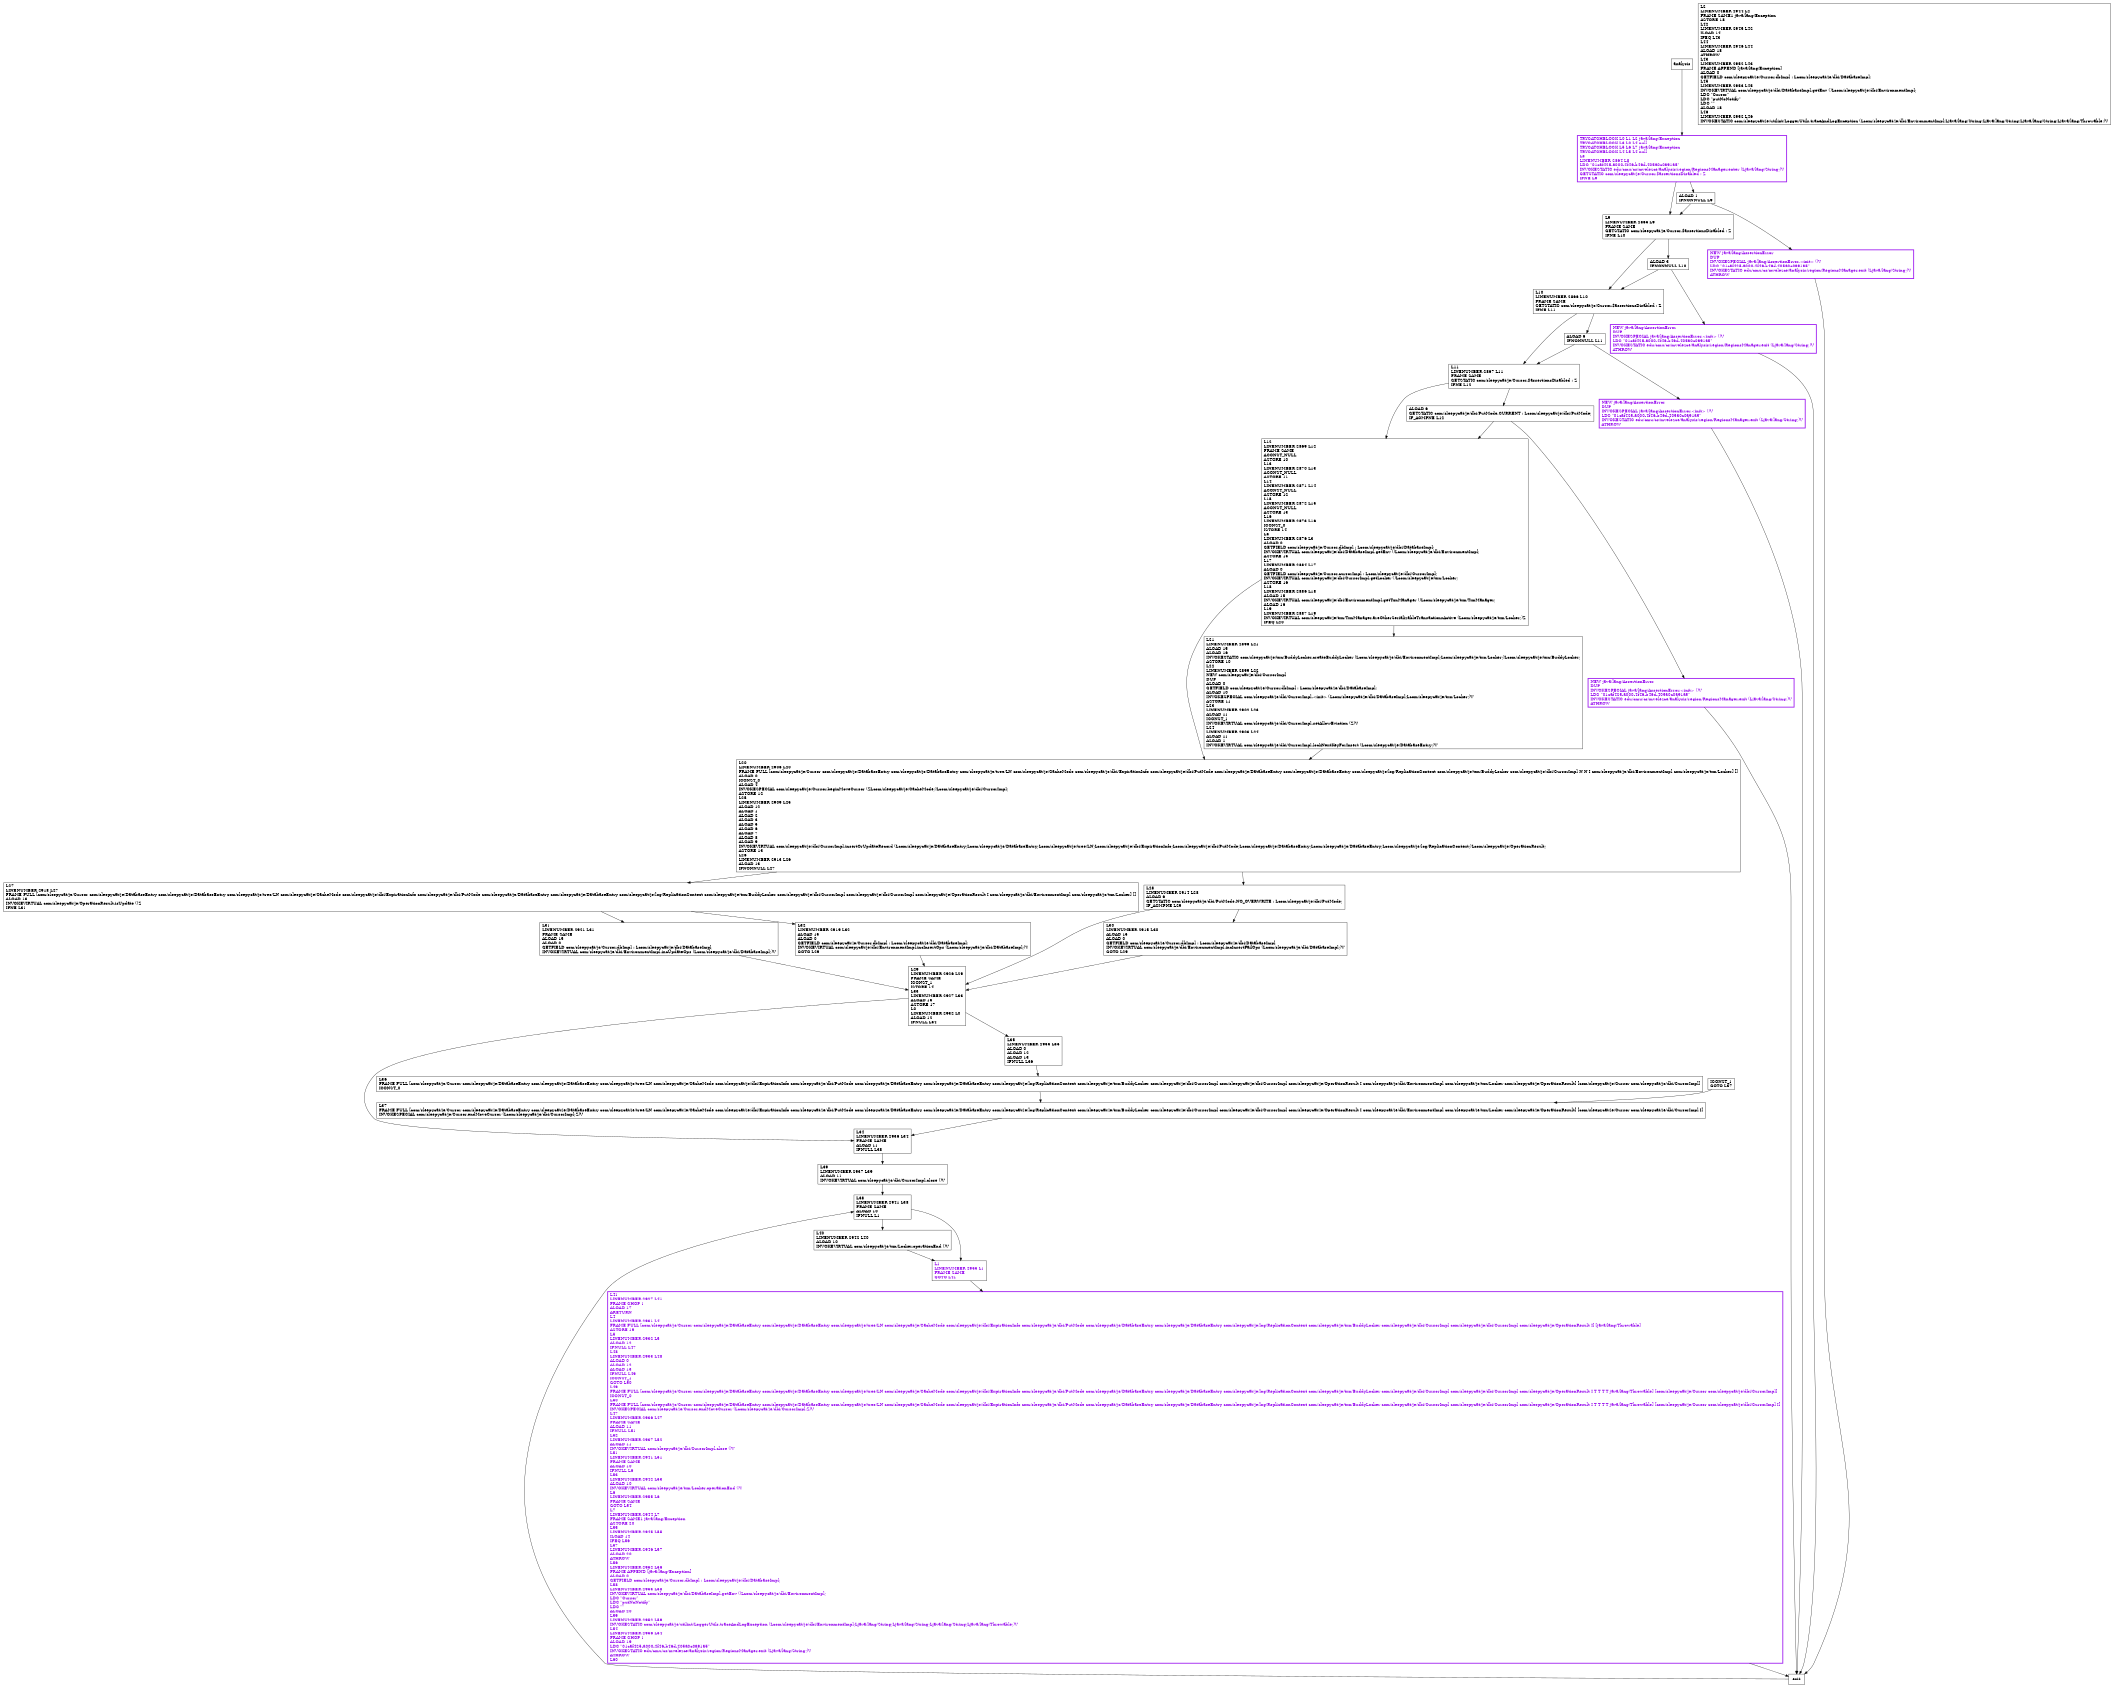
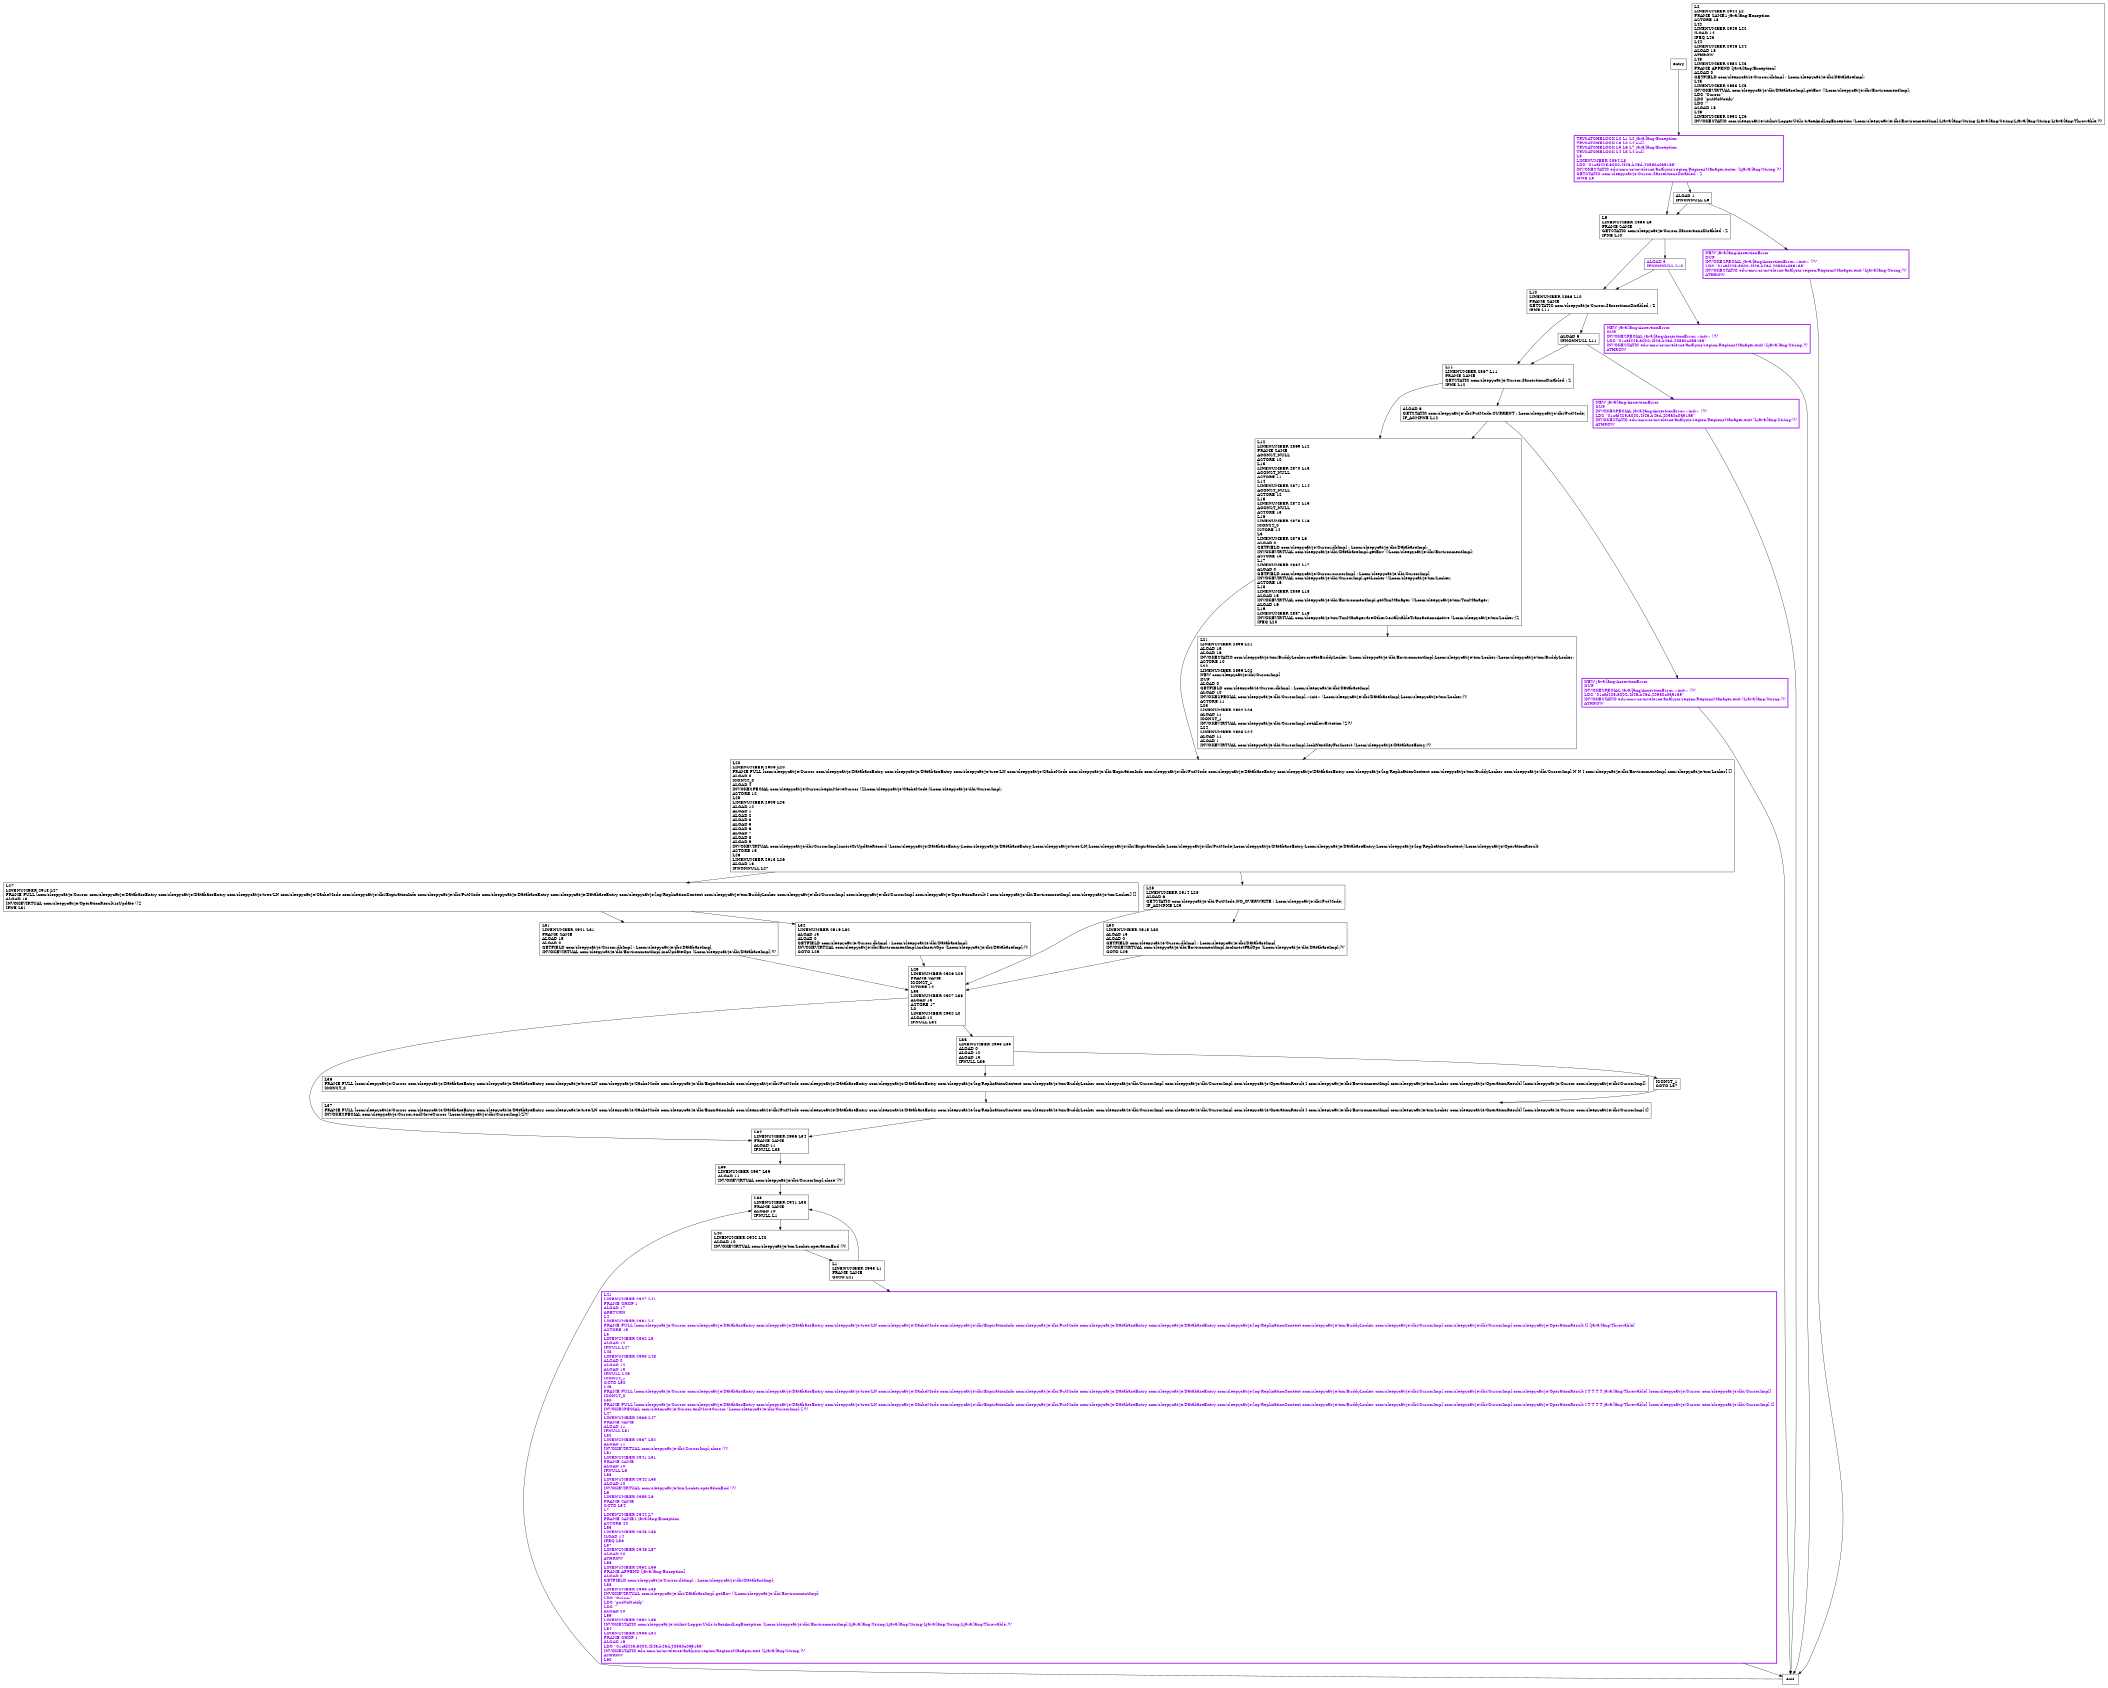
node "analysis": label "analysis" -> "entry"
node "ALOAD 3 IFNONNULL L10": fontcolor black -> purple
edge "L35 LINENUMBER 2933 L35 ALOAD 0 ALOAD 12 ALOAD 13 IFNULL L36" -> "ICONST_1 GOTO L37": added
edge "L38 LINENUMBER 2941 L38 FRAME SAME ALOAD 10 IFNULL L1" -> "L1 LINENUMBER 2955 L1 FRAME SAME GOTO L41": reversed
node "L1 LINENUMBER 2955 L1 FRAME SAME GOTO L41": fontcolor purple -> black
